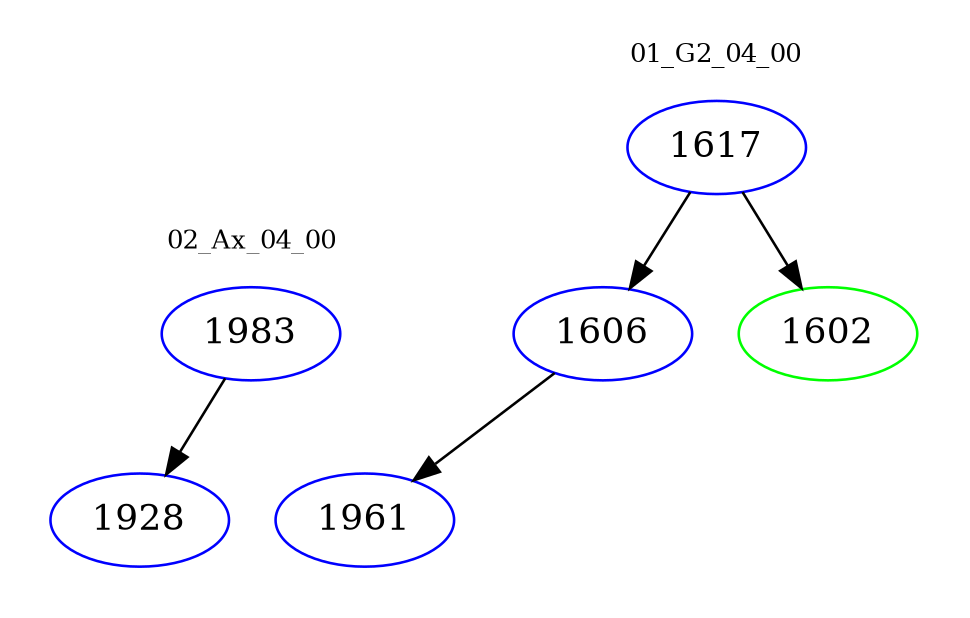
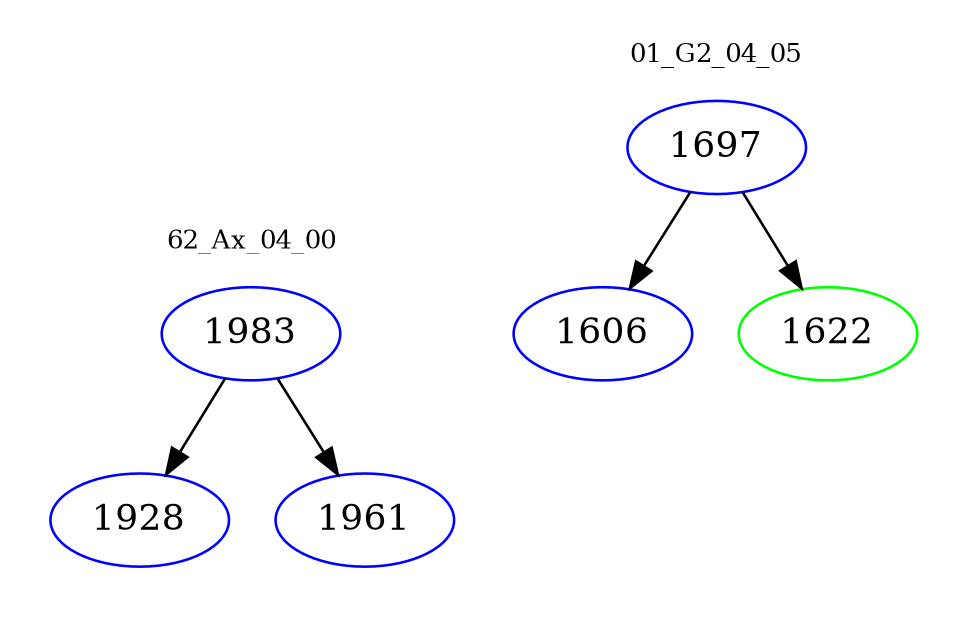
cluster "01_G2_04_00": label "01_G2_04_00" -> "01_G2_04_05"
node "1617": label "1617" -> "1697"
cluster "02_Ax_04_00": label "02_Ax_04_00" -> "62_Ax_04_00"
node "1602": label "1602" -> "1622"
edge "1606" -> "1961": now "1983" -> "1961"
